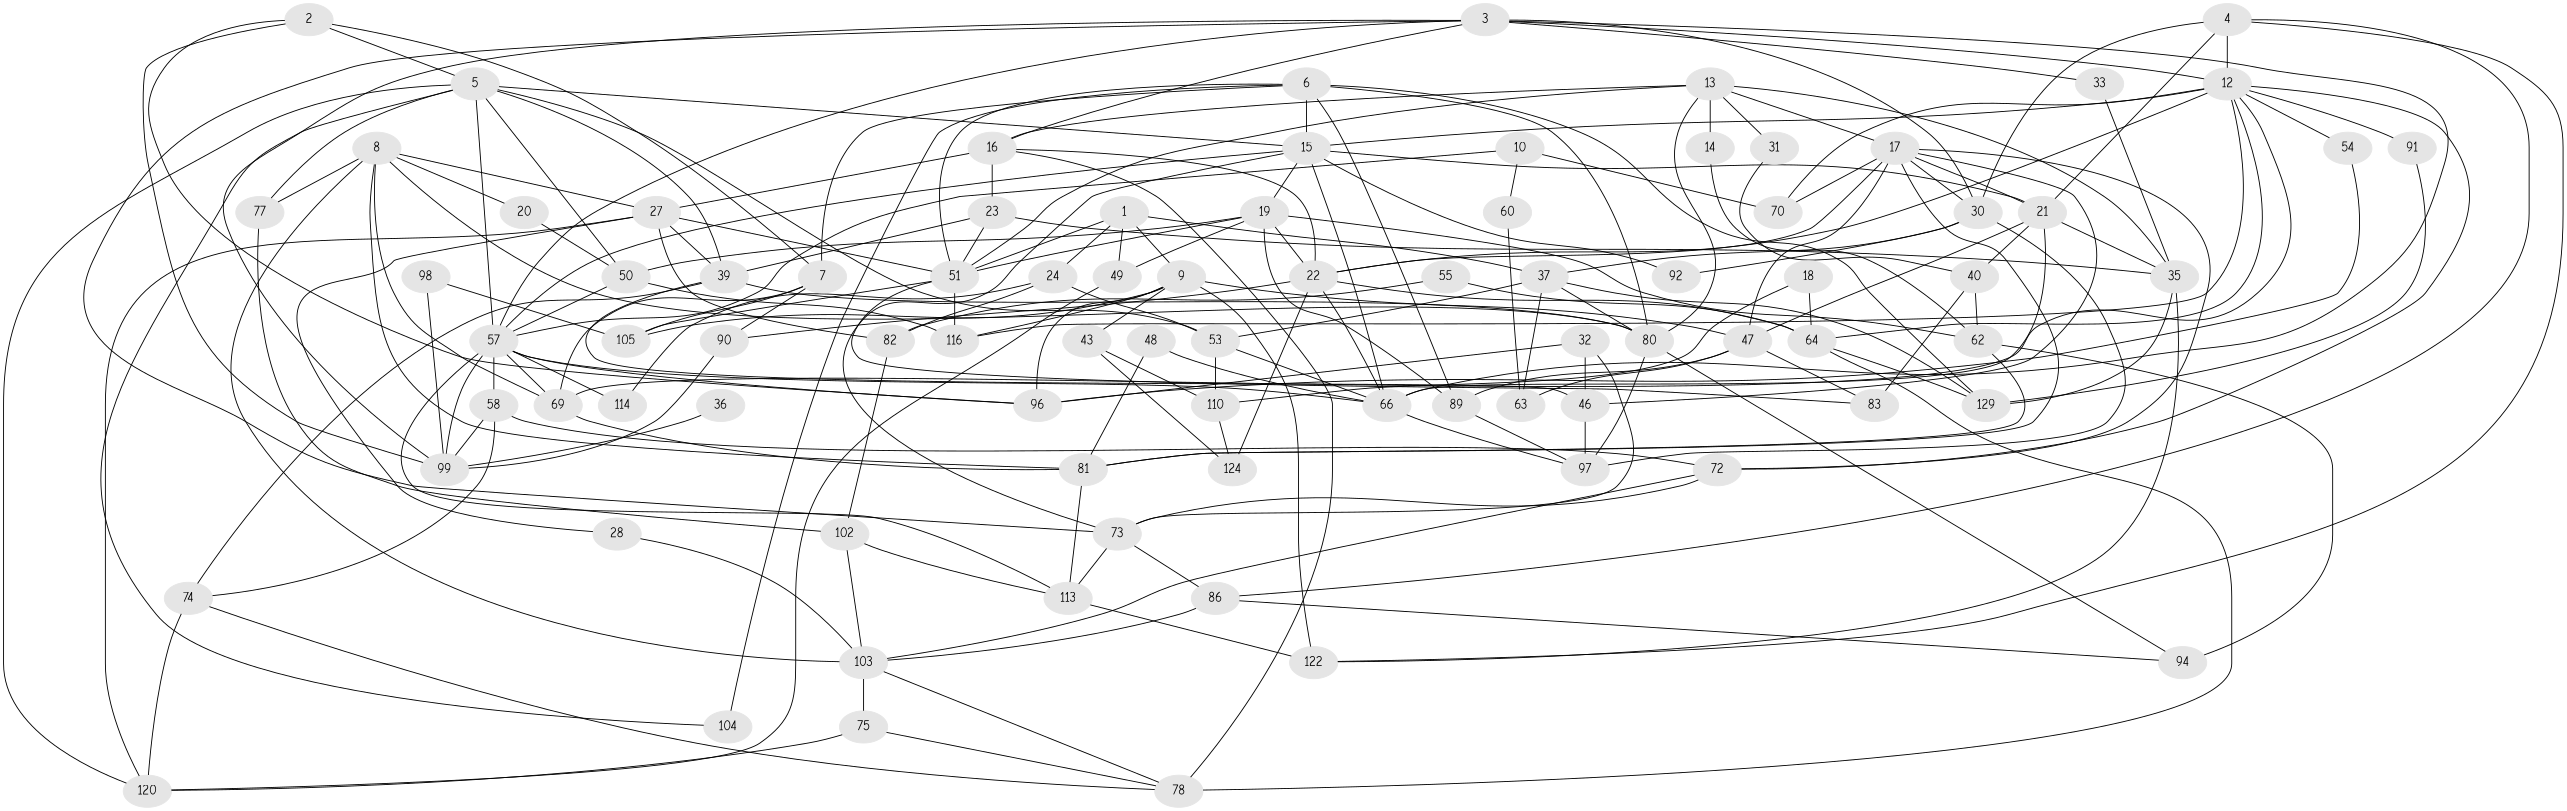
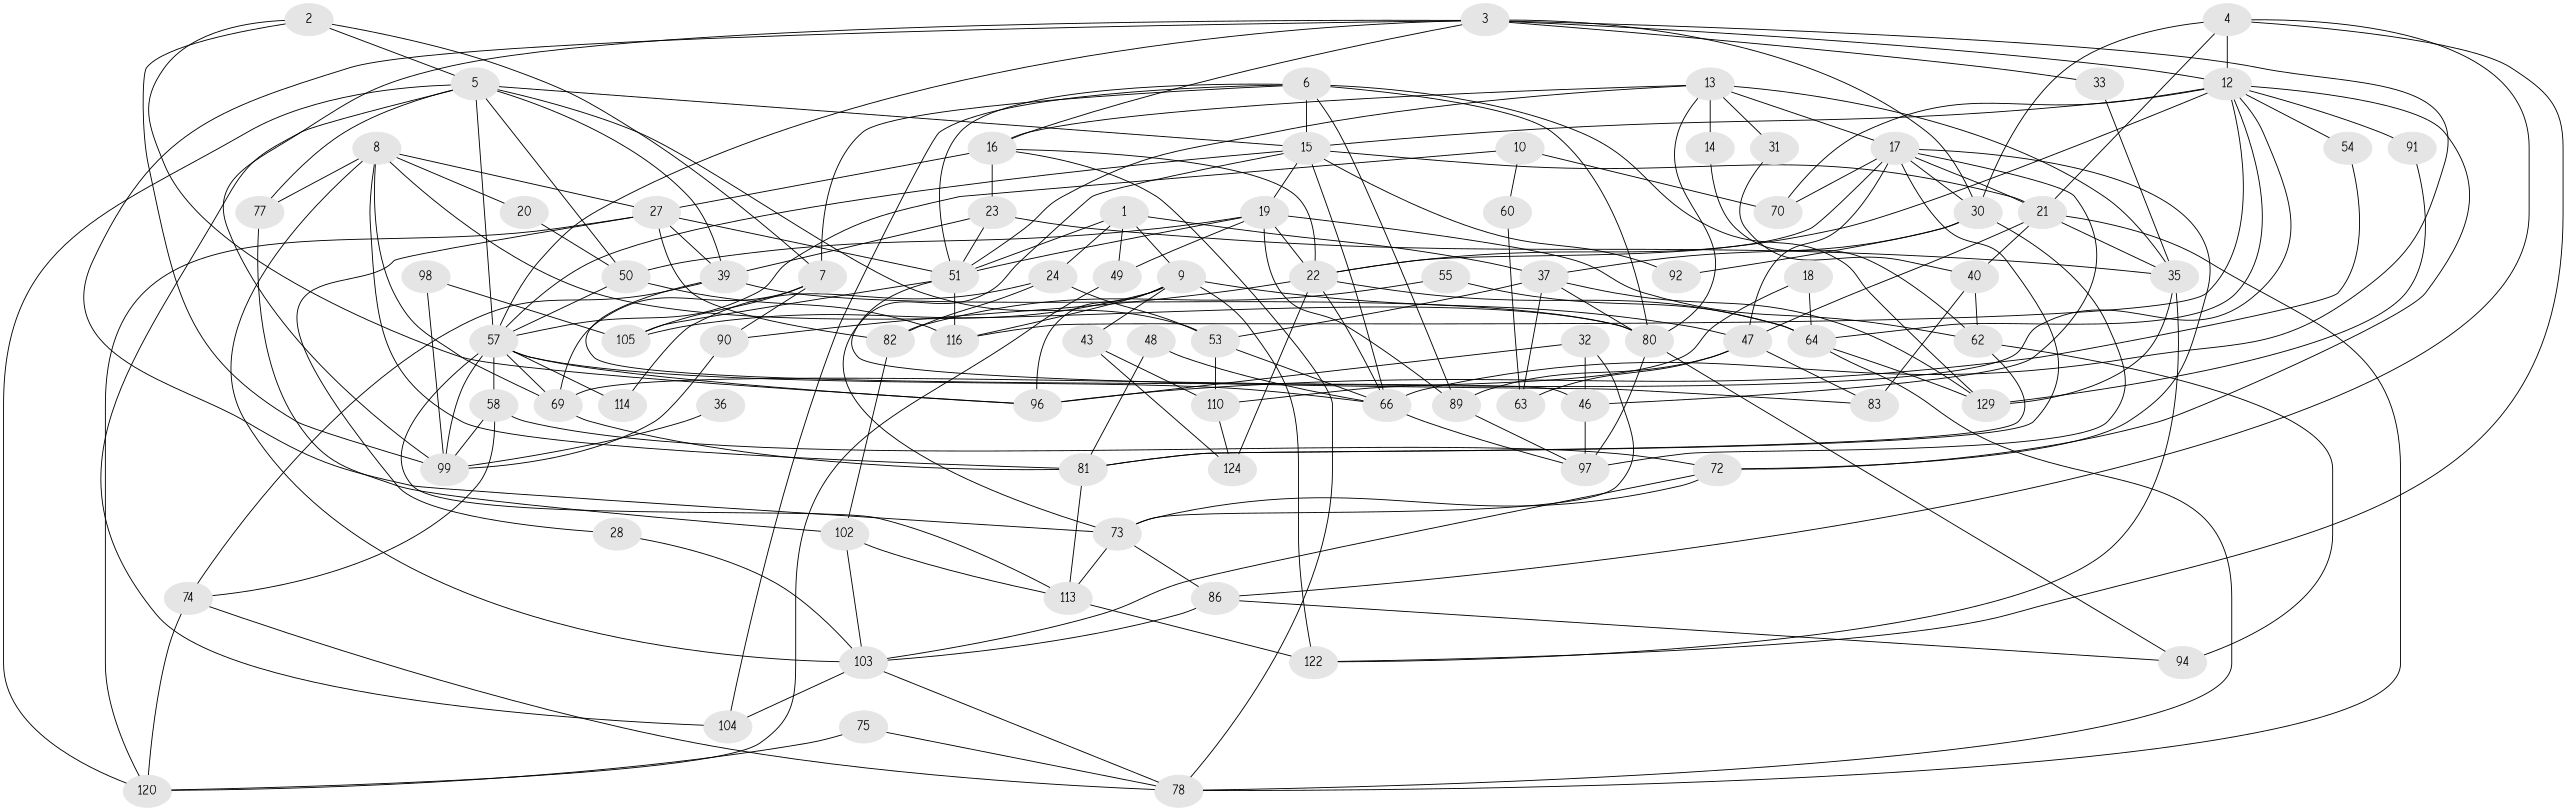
edge "21" -- "66": now "21" -- "78"
edge "103" -- "75": now "103" -- "104"
